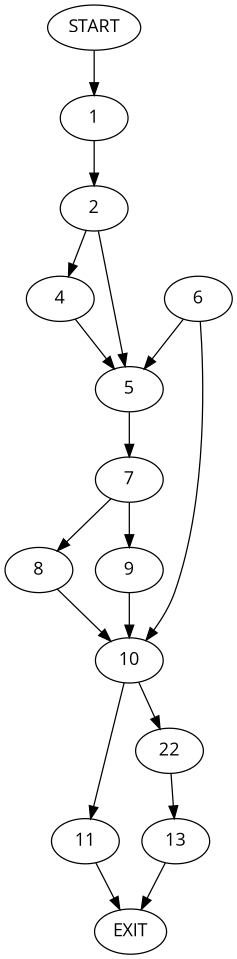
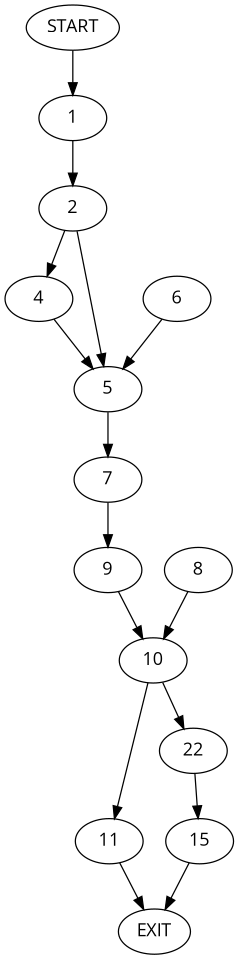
edge "6" -> "10": removed
edge "7" -> "8": removed
node "13": label "13" -> "15"
